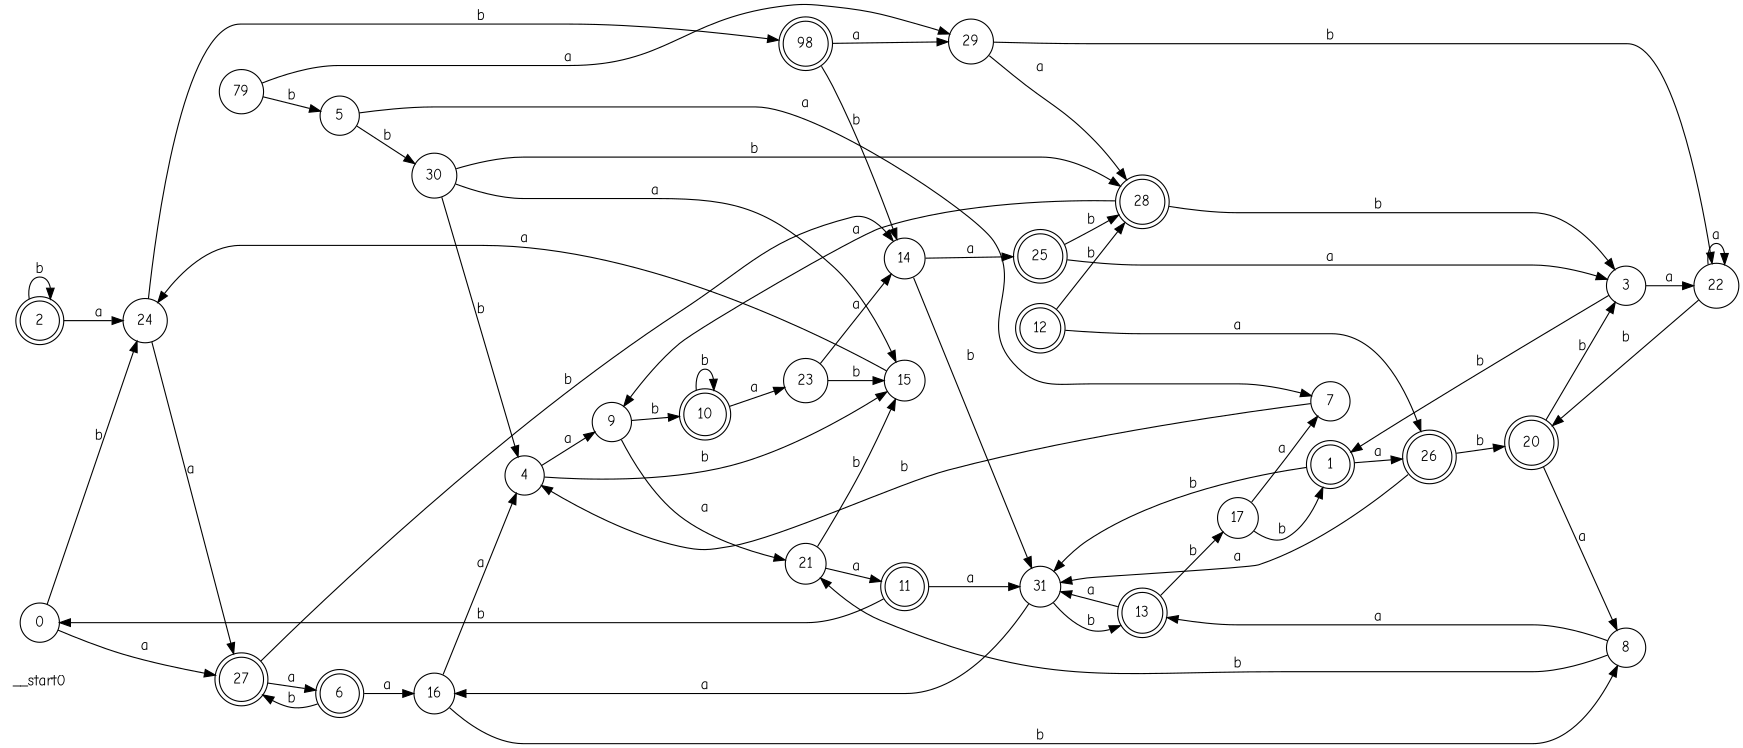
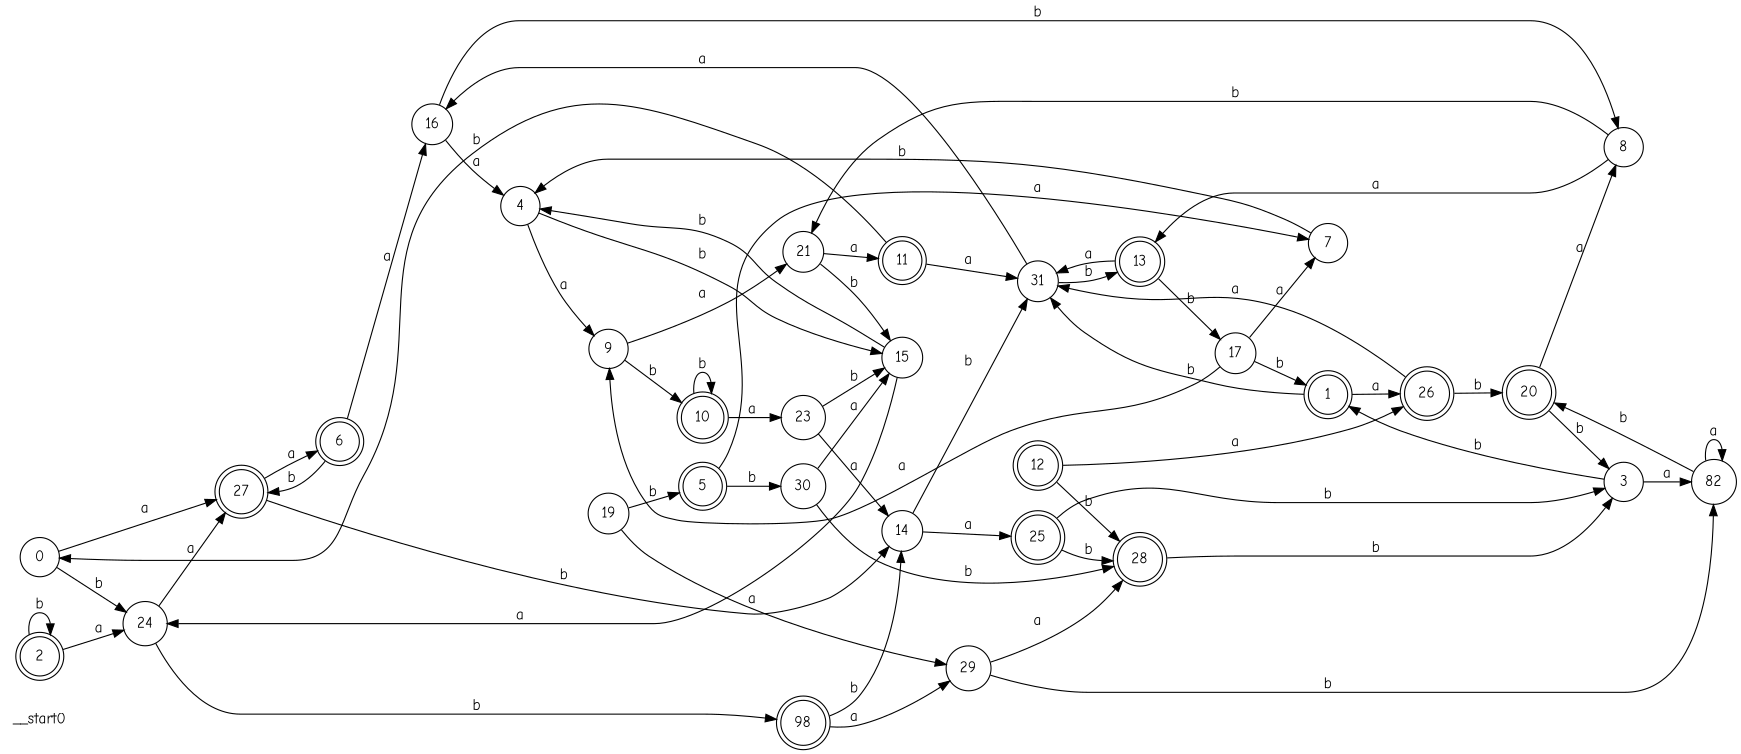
node "79": label "79" -> "19"
node "5": shape circle -> doublecircle
edge "28" -> "9": now "17" -> "9"
edge "25" -> "3": label "a" -> "b"
node "22": label "22" -> "82"
edge "30" -> "4": now "15" -> "4"
